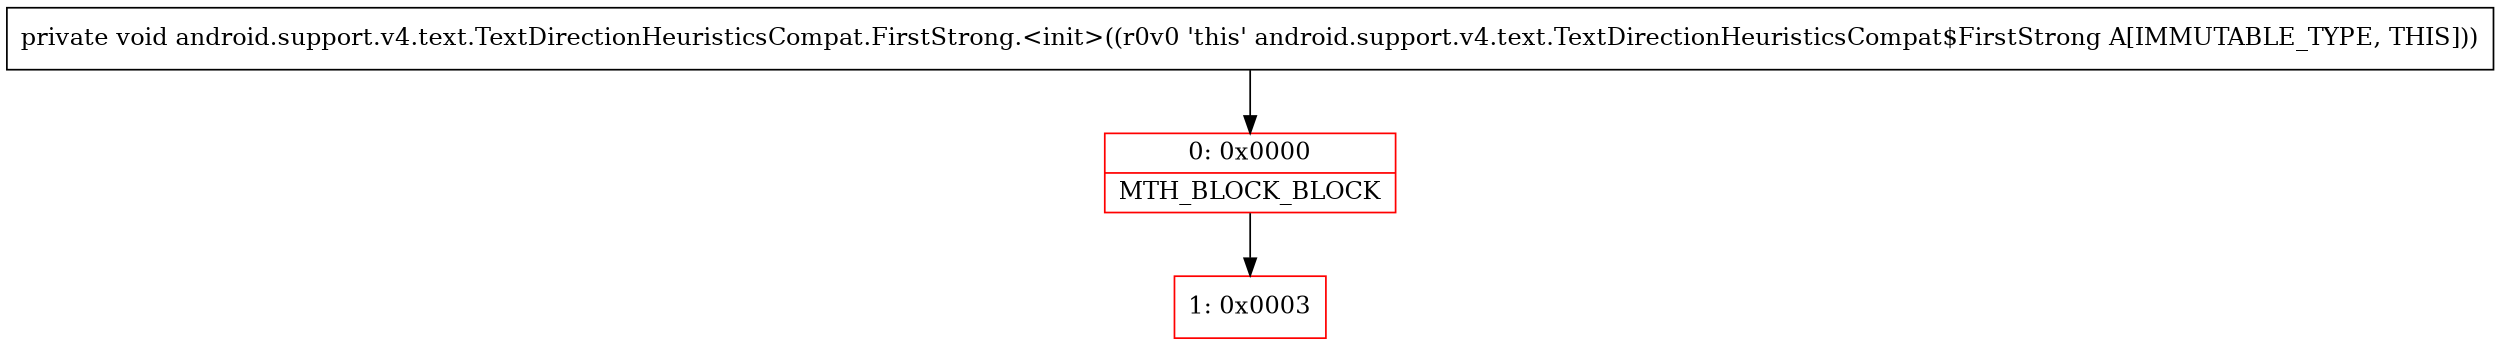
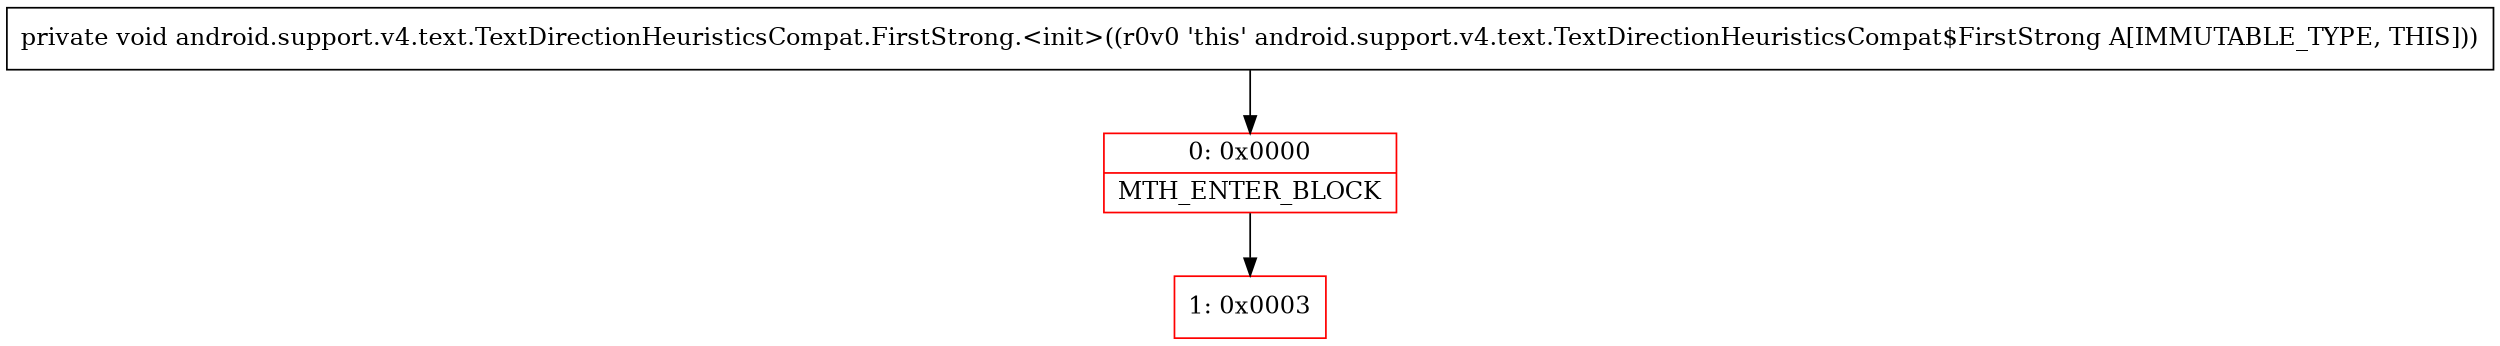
node "0: 0x0000": text "MTH_BLOCK_BLOCK" -> "MTH_ENTER_BLOCK"
